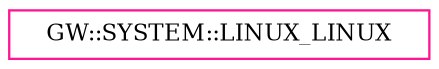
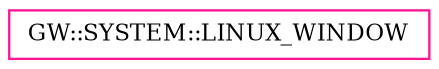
node "GW::SYSTEM::LINUX_LINUX": label "GW::SYSTEM::LINUX_LINUX" -> "GW::SYSTEM::LINUX_WINDOW"
